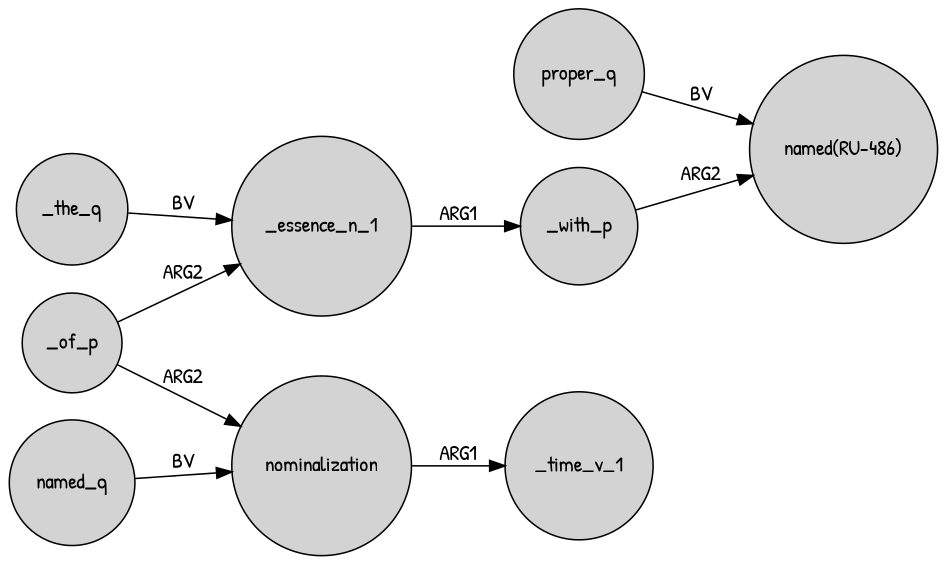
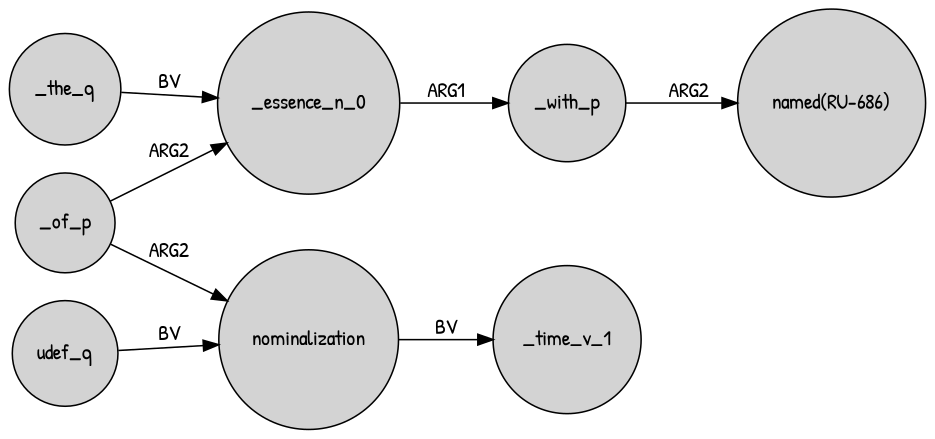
node "proper_q": removed
node "named(RU-486)": label "named(RU-486)" -> "named(RU-686)"
node "_essence_n_1": label "_essence_n_1" -> "_essence_n_0"
edge "nominalization" -> "_time_v_1": label "ARG1" -> "BV"
node "named_q": label "named_q" -> "udef_q"
